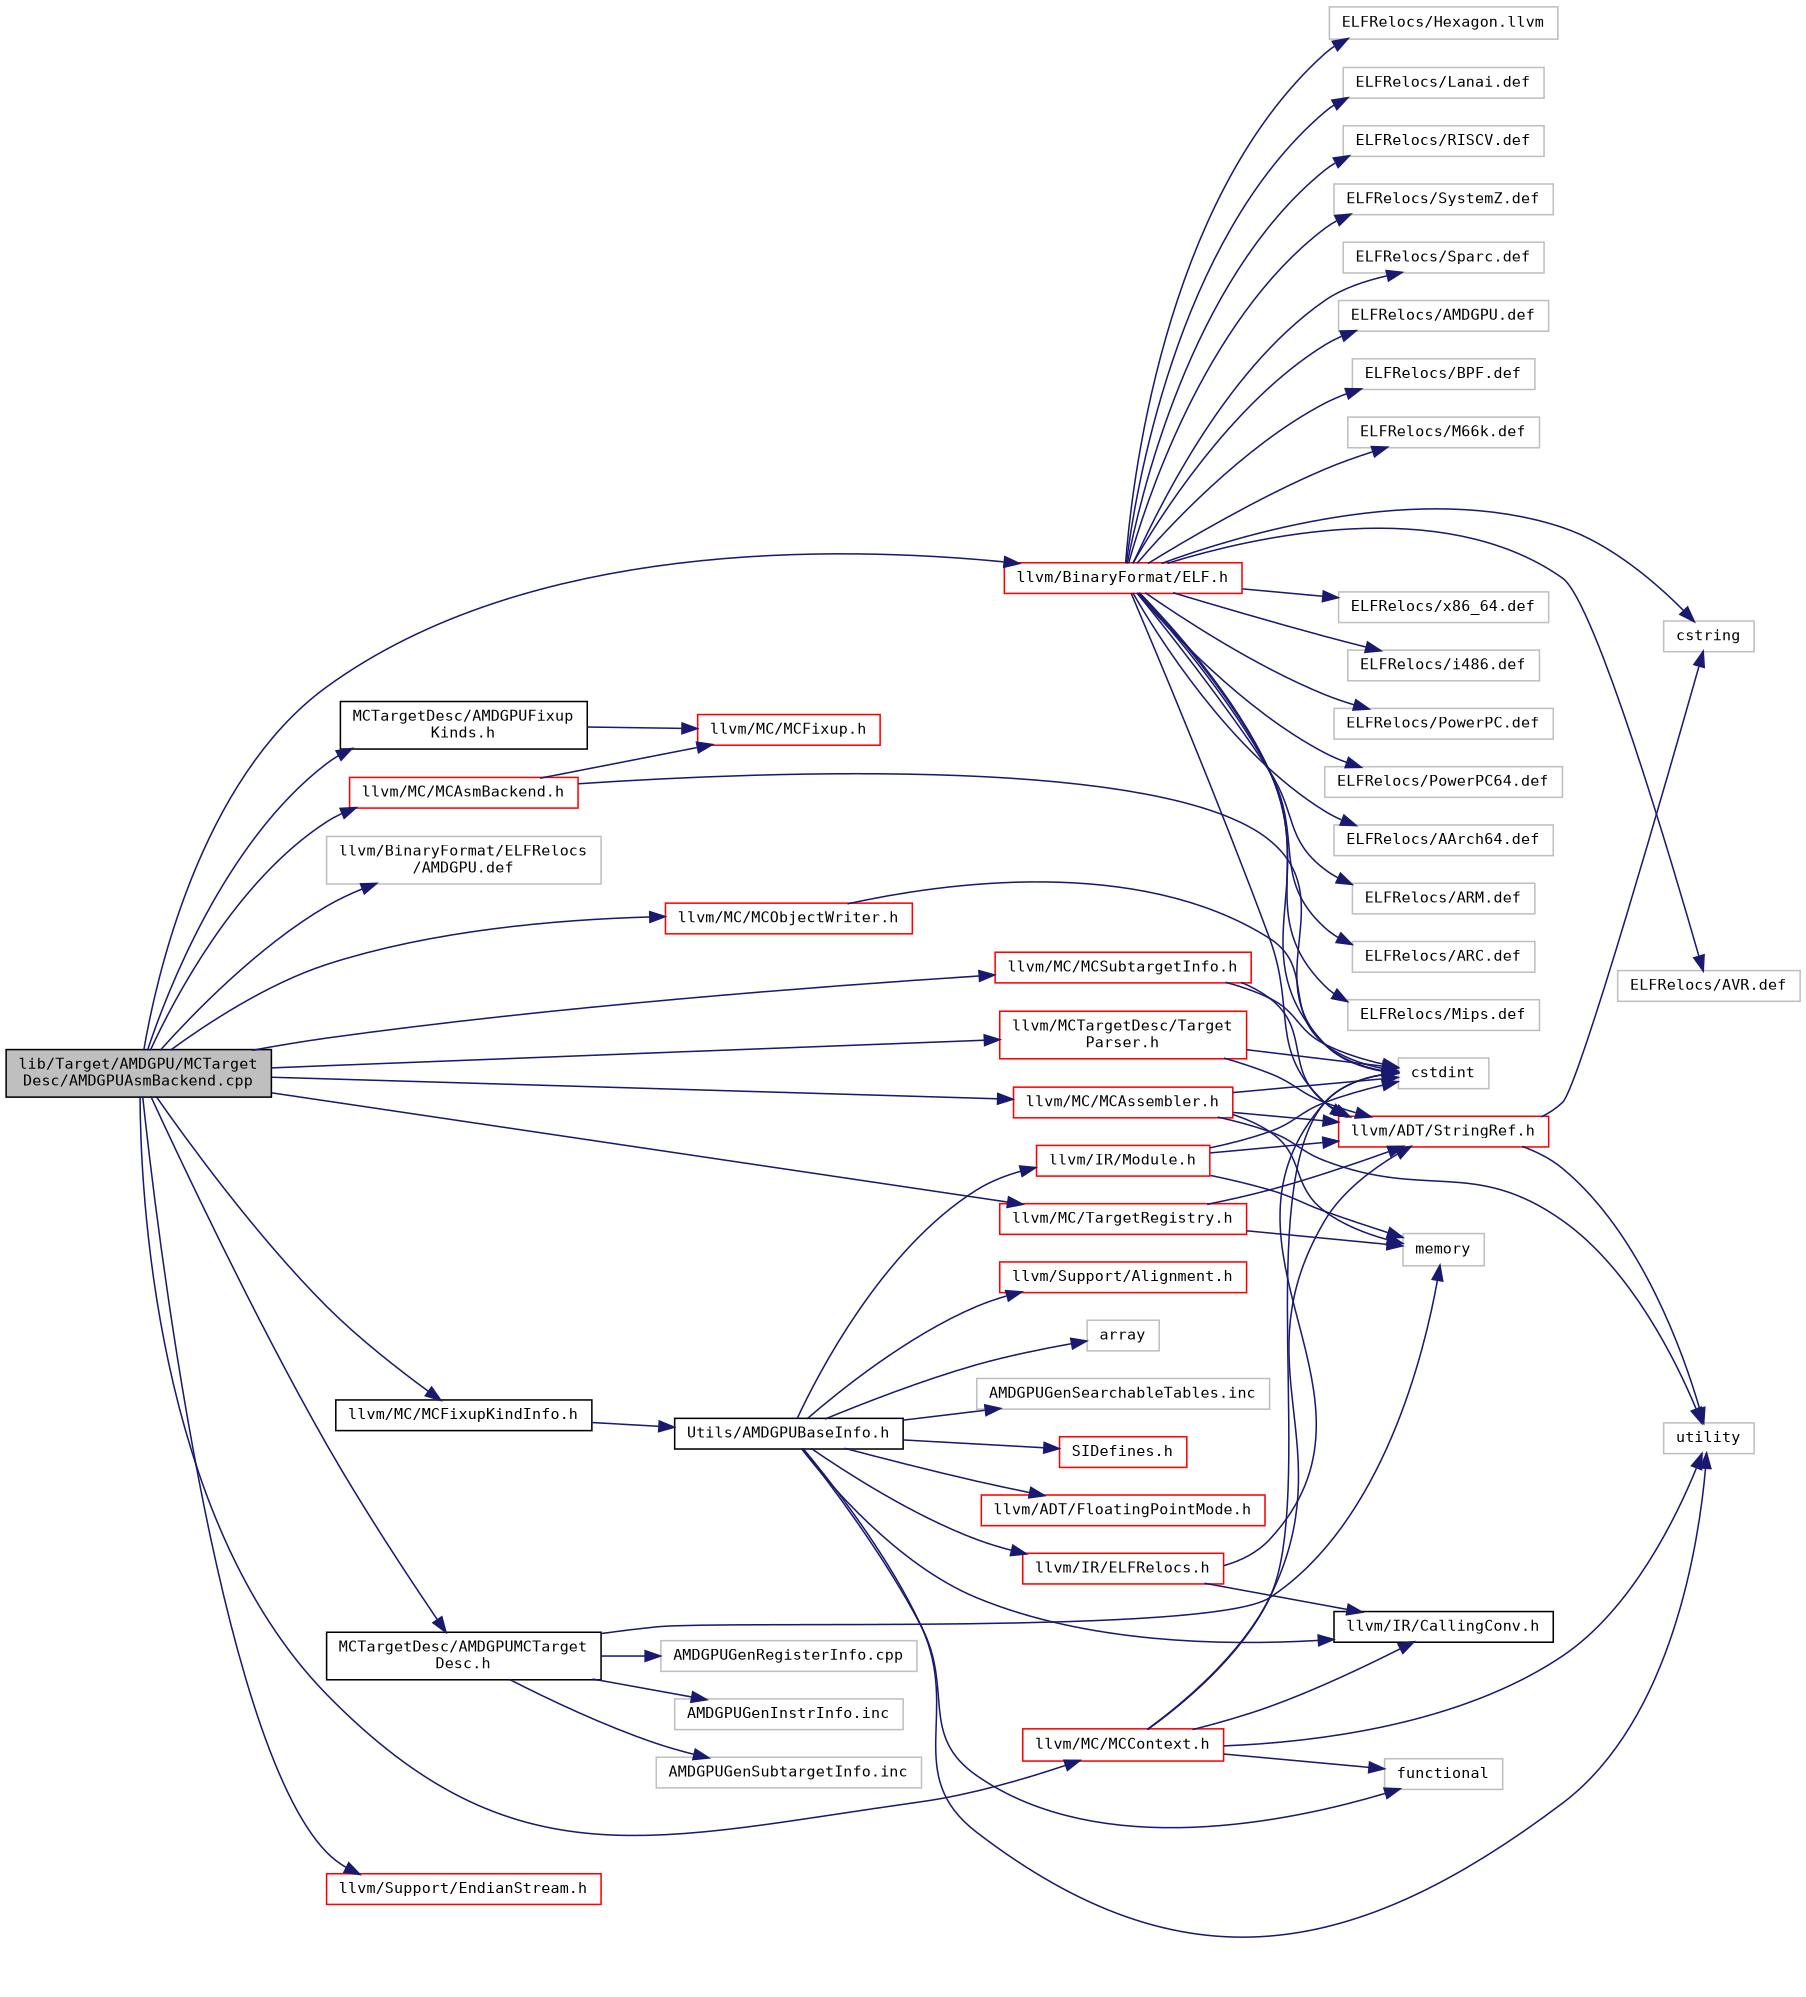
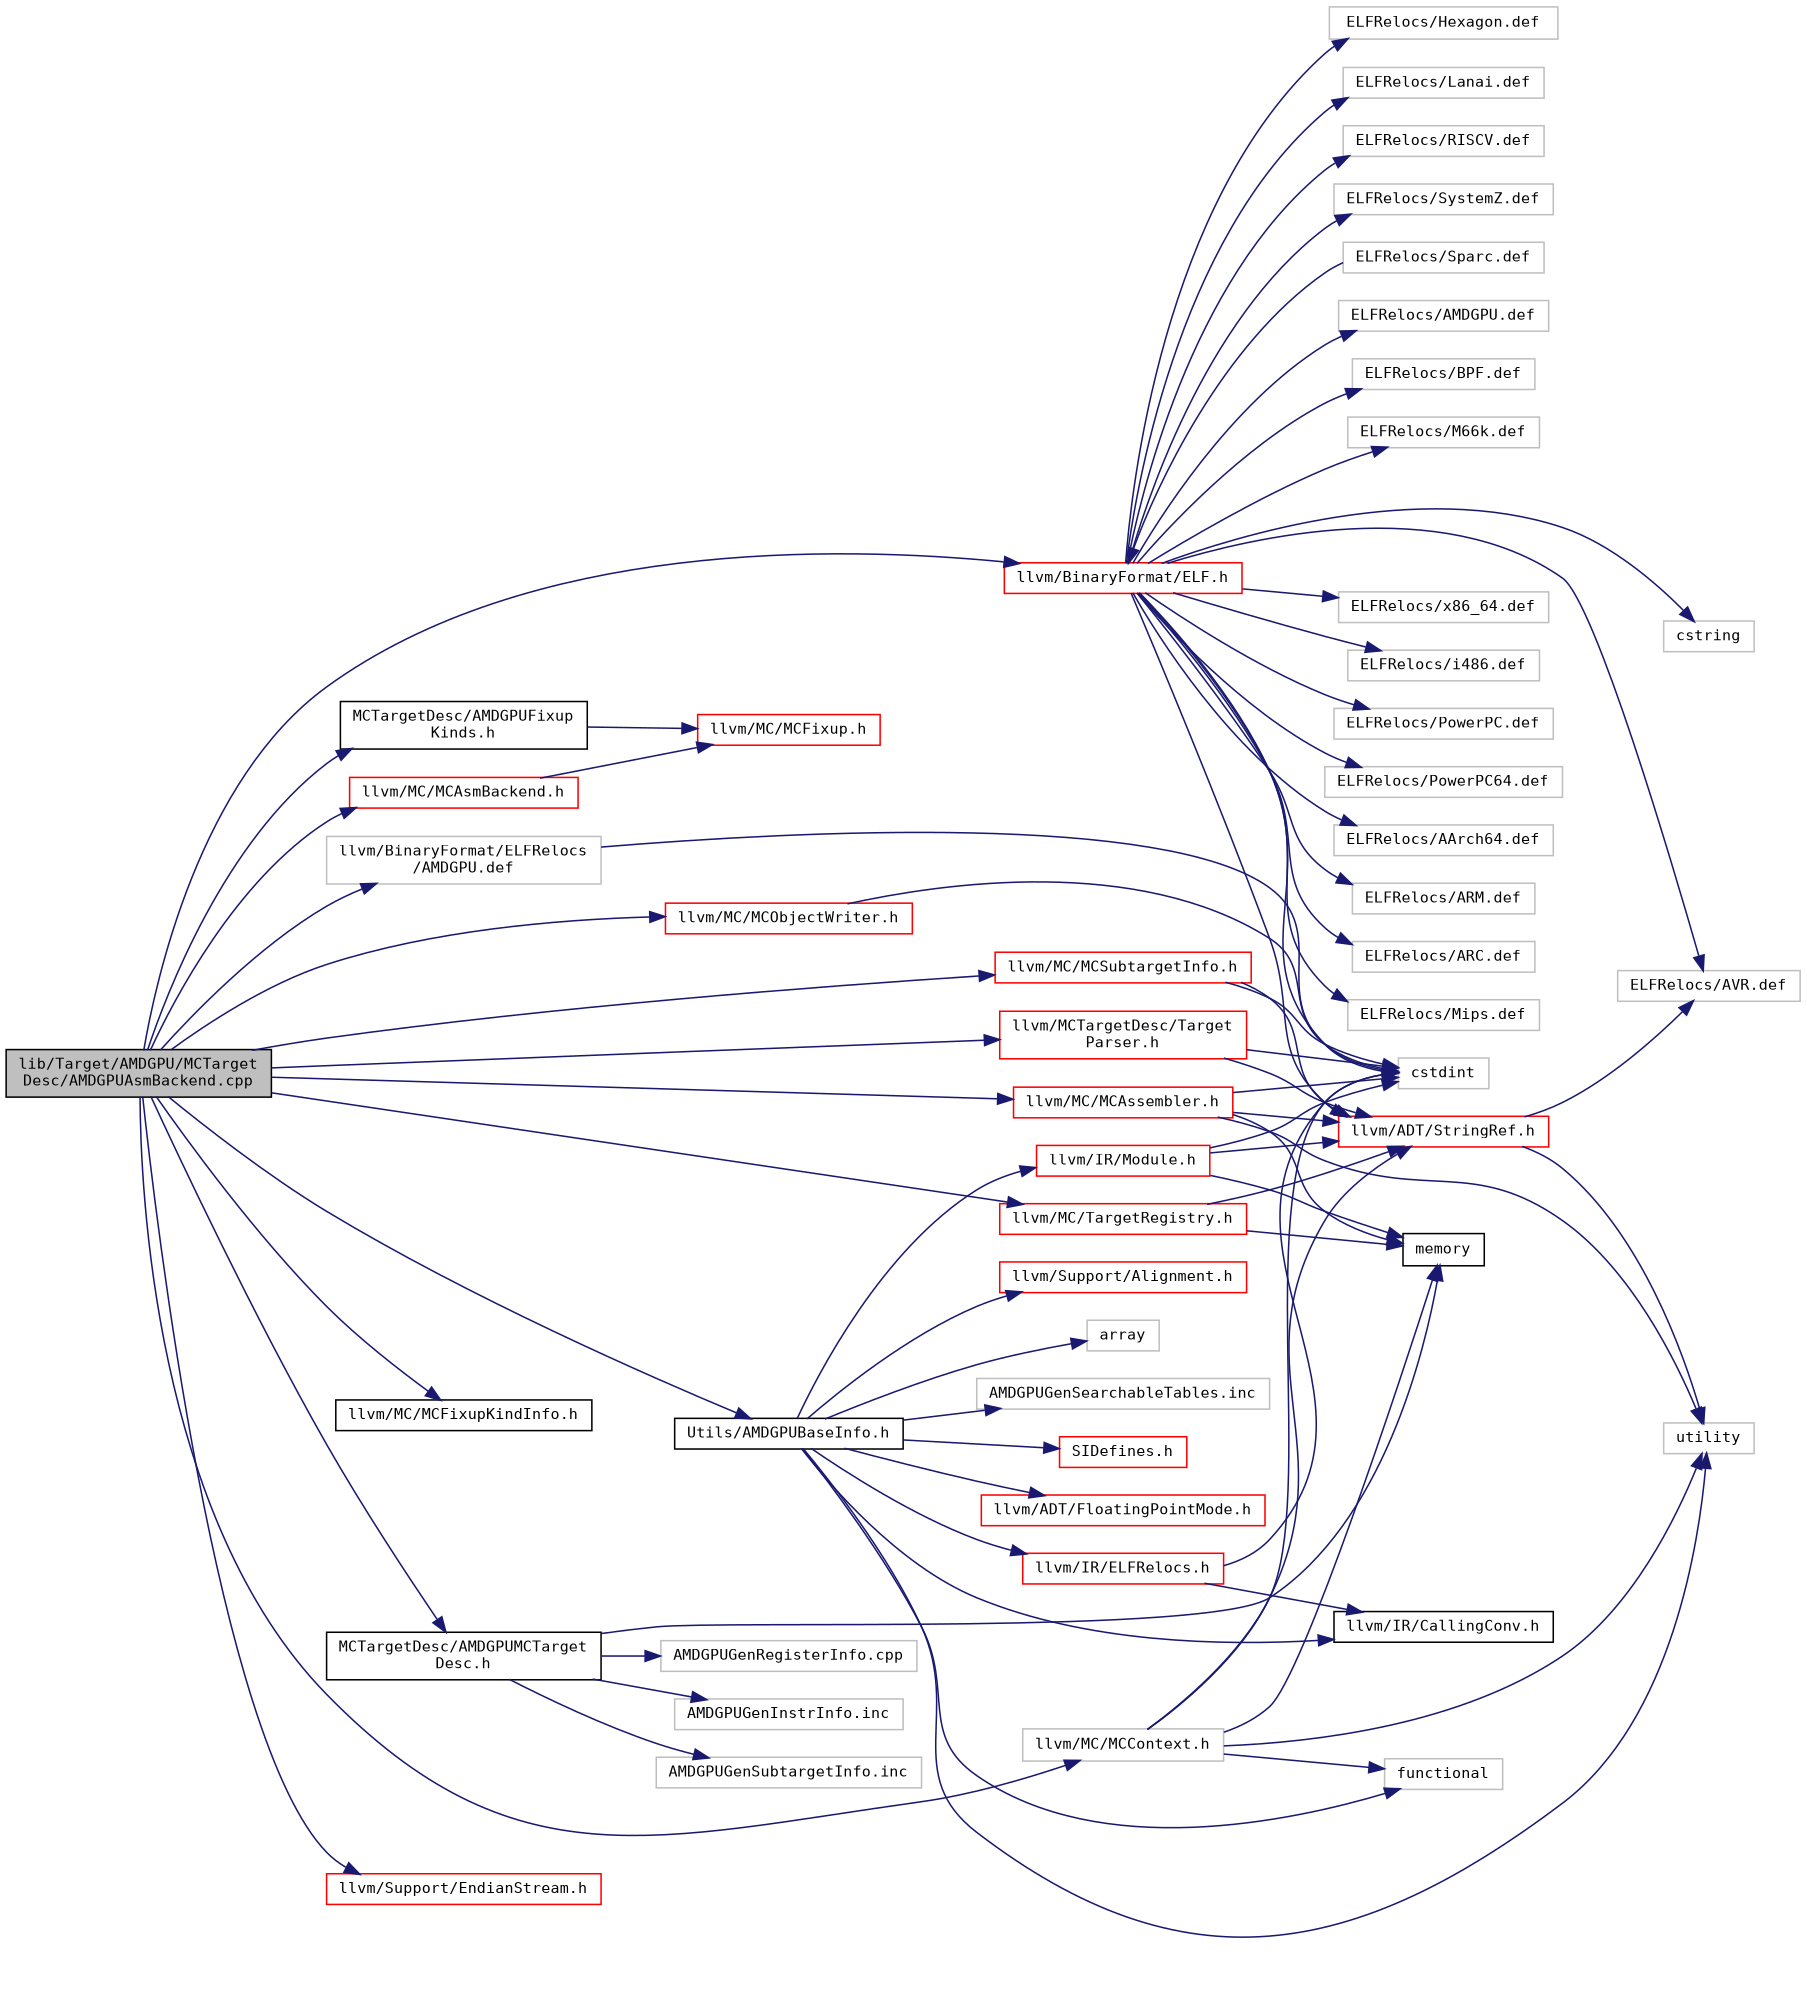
node "ELFRelocs/Hexagon.llvm": label "ELFRelocs/Hexagon.llvm" -> "ELFRelocs/Hexagon.def"
edge "llvm/BinaryFormat/ELF.h" -> "ELFRelocs/Sparc.def": reversed
edge "llvm/MC/MCAsmBackend.h" -> "cstdint": now "llvm/BinaryFormat/ELFRelocs /AMDGPU.def" -> "cstdint"
edge "llvm/ADT/StringRef.h" -> "cstring": now "llvm/ADT/StringRef.h" -> "ELFRelocs/AVR.def"
node "memory": color grey75 -> black
edge "llvm/MC/MCFixupKindInfo.h" -> "Utils/AMDGPUBaseInfo.h": now "lib/Target/AMDGPU/MCTarget Desc/AMDGPUAsmBackend.cpp" -> "Utils/AMDGPUBaseInfo.h"
edge "llvm/MC/MCContext.h" -> "llvm/IR/CallingConv.h": now "llvm/MC/MCContext.h" -> "memory"
node "llvm/MC/MCContext.h": color red -> grey75
